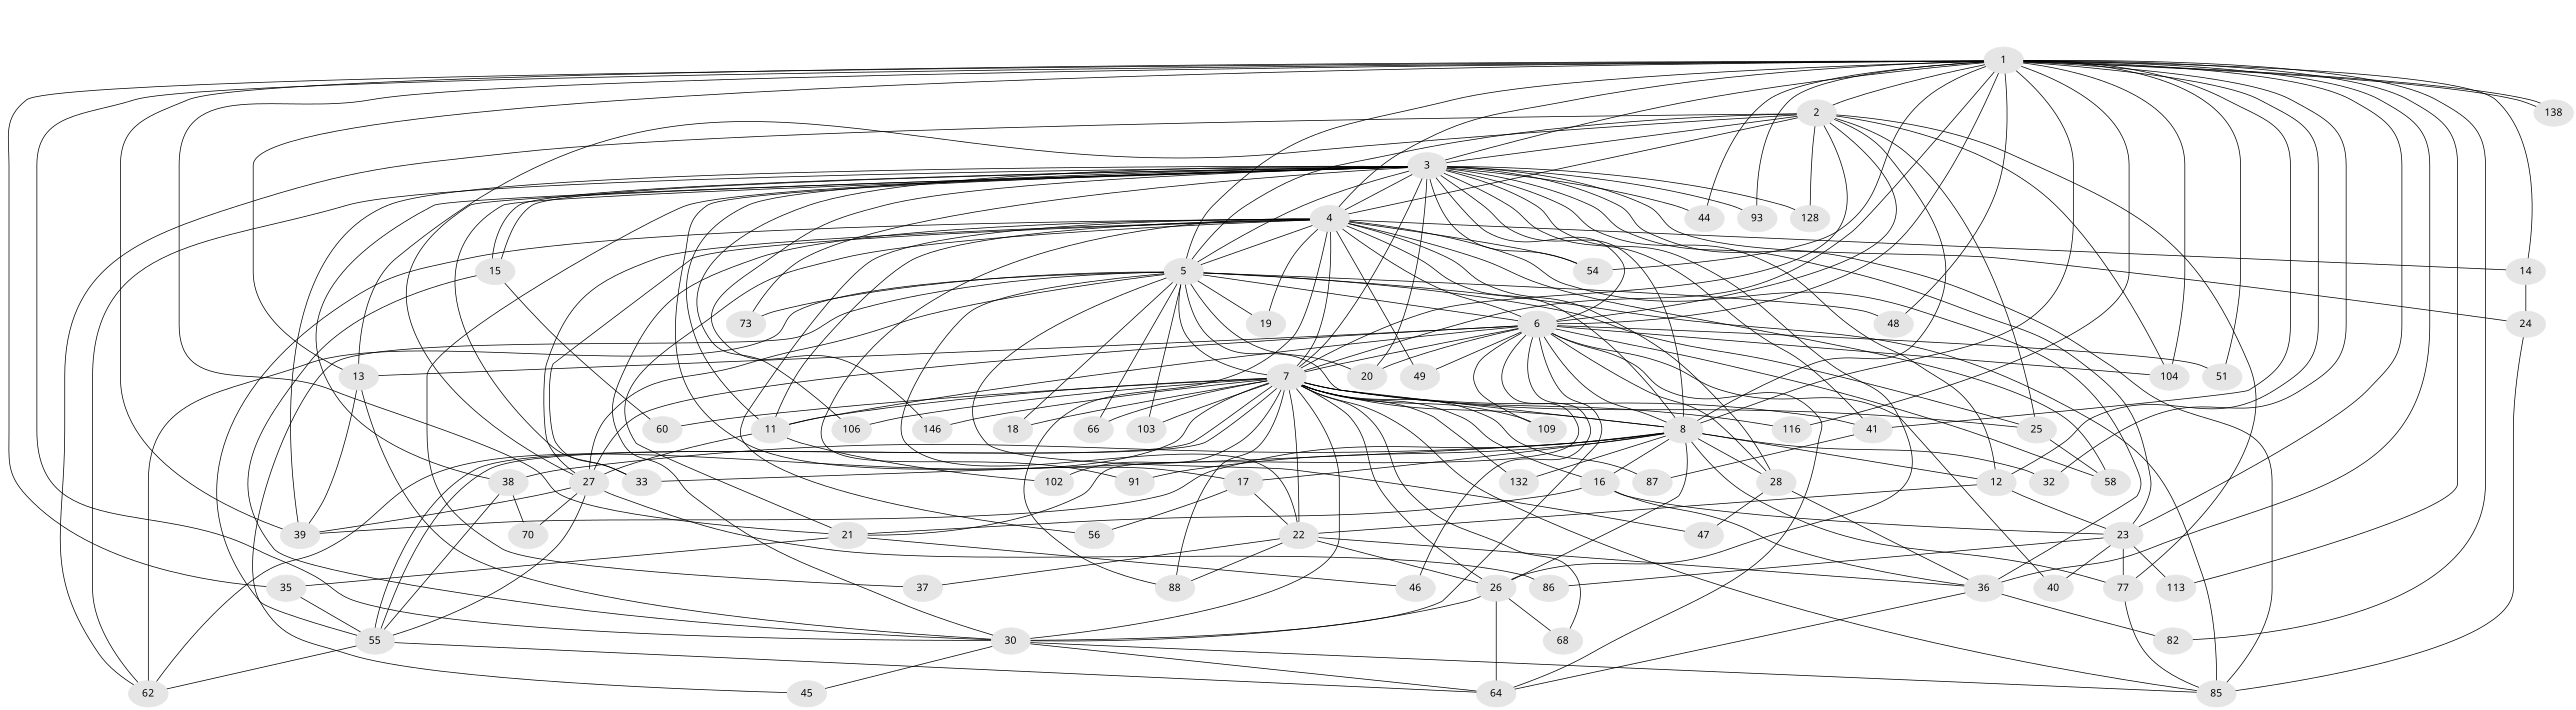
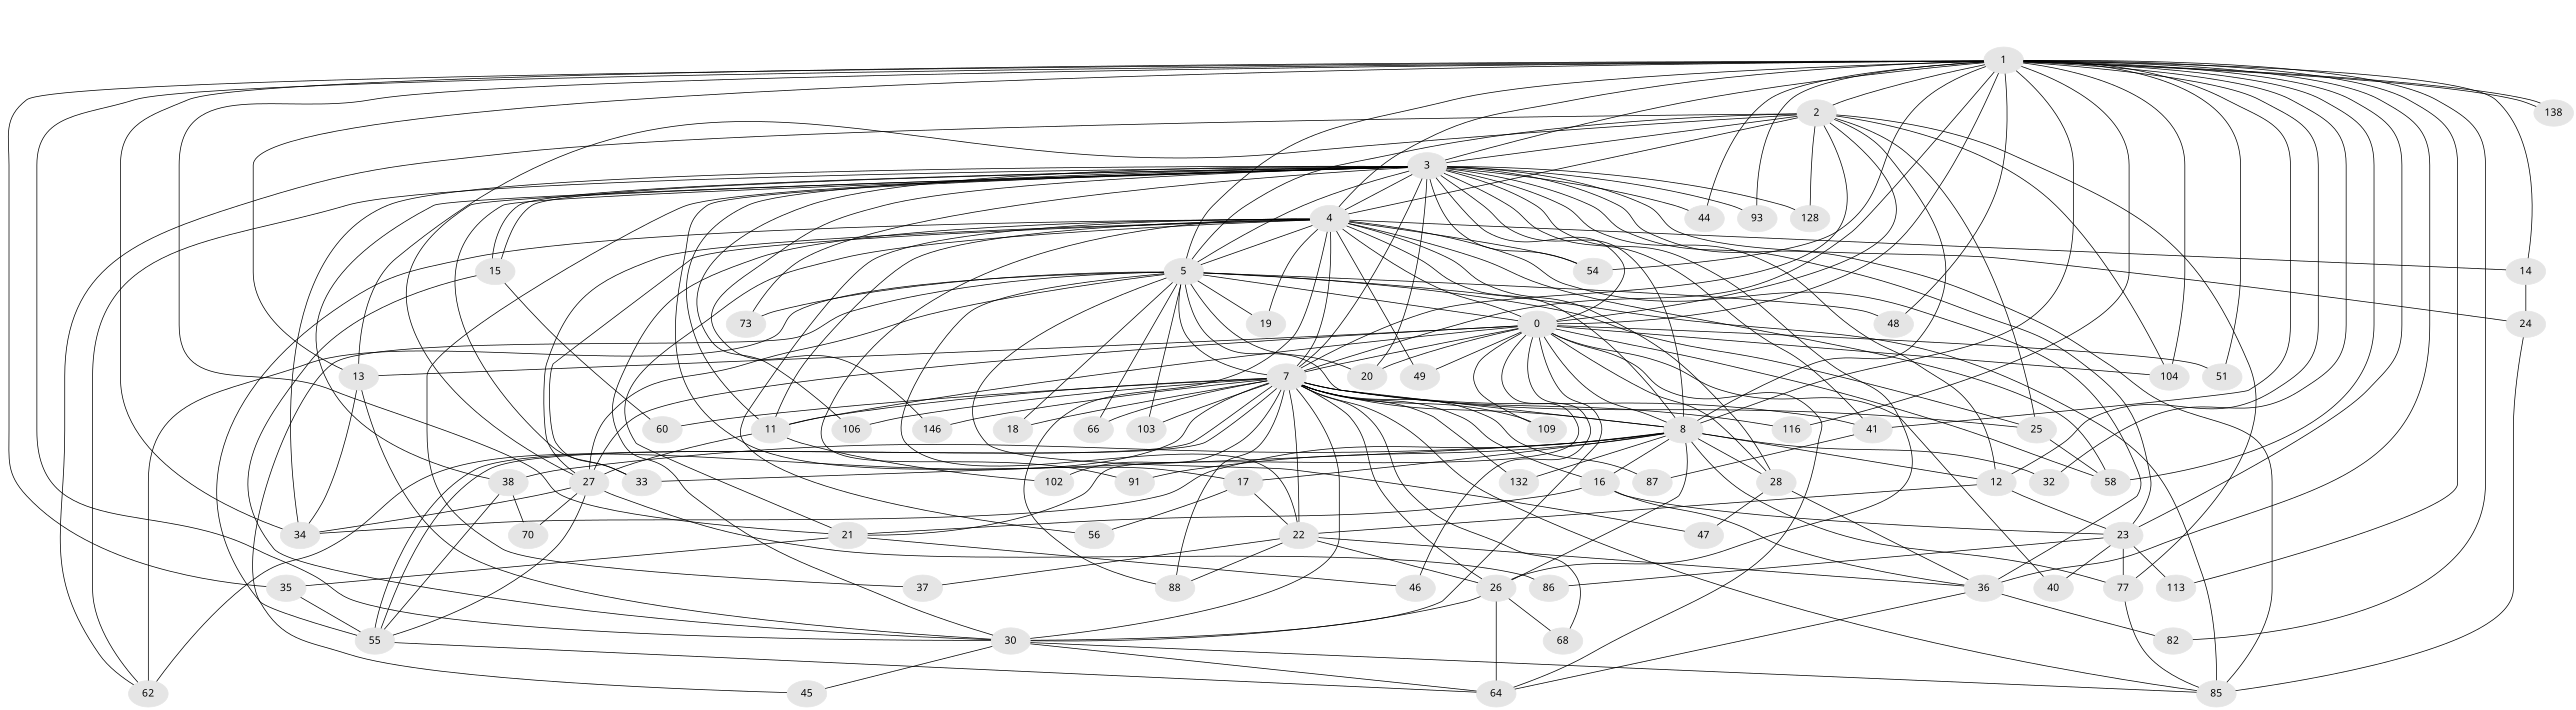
edge "1" -- "58": added
node "6": label "6" -> "0"
node "39": label "39" -> "34"
edge "55" -- "62": removed
